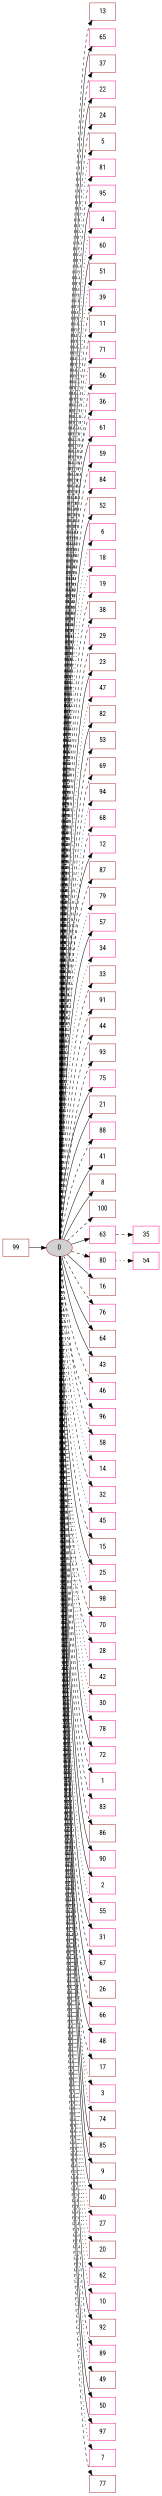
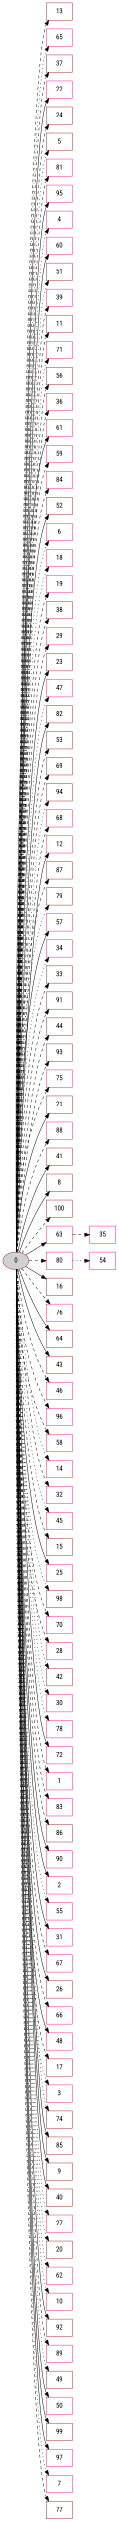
edge "0" -> "65": style solid -> dotted
edge "0" -> "75": style solid -> dashed
edge "99" -> "0": reversed
